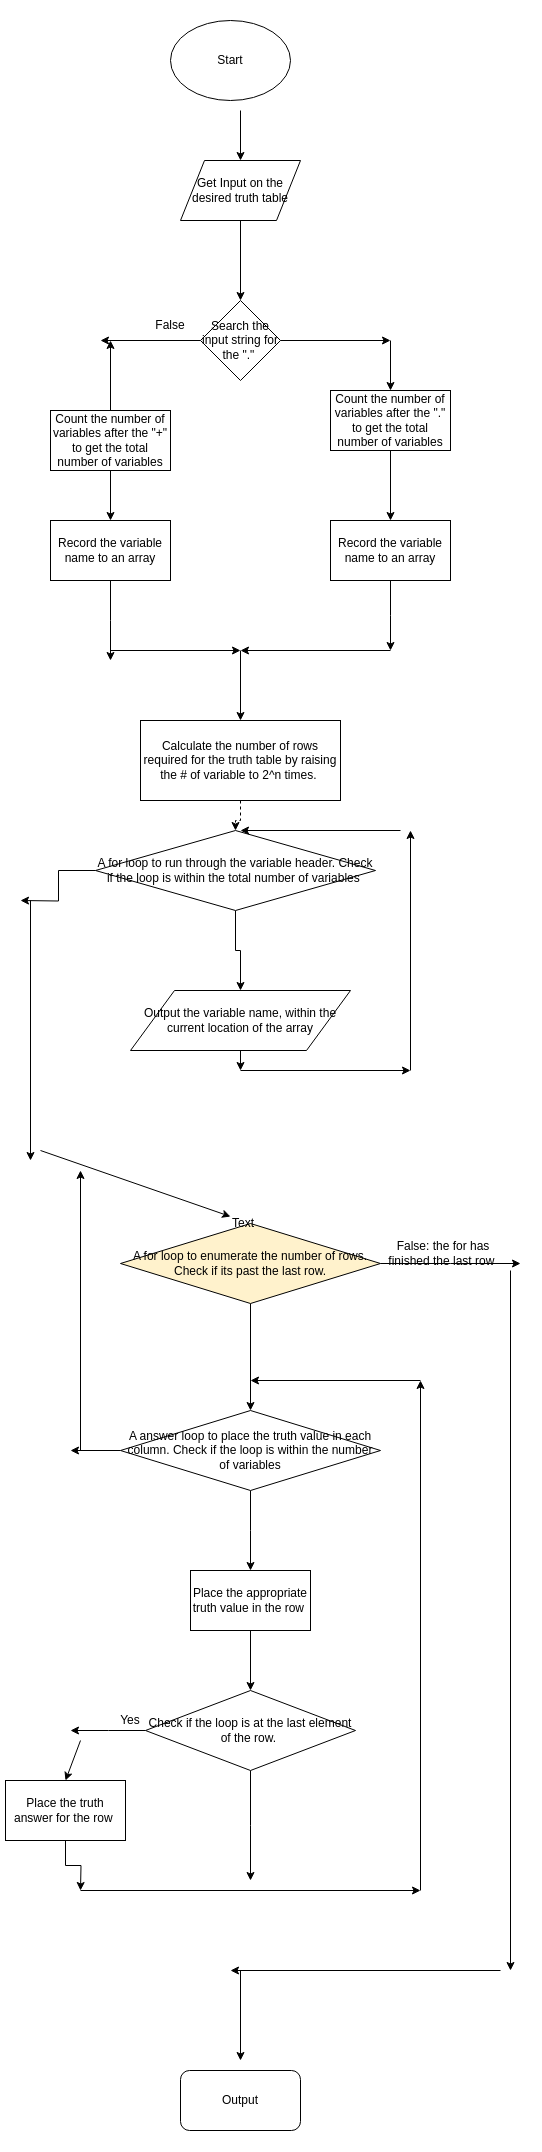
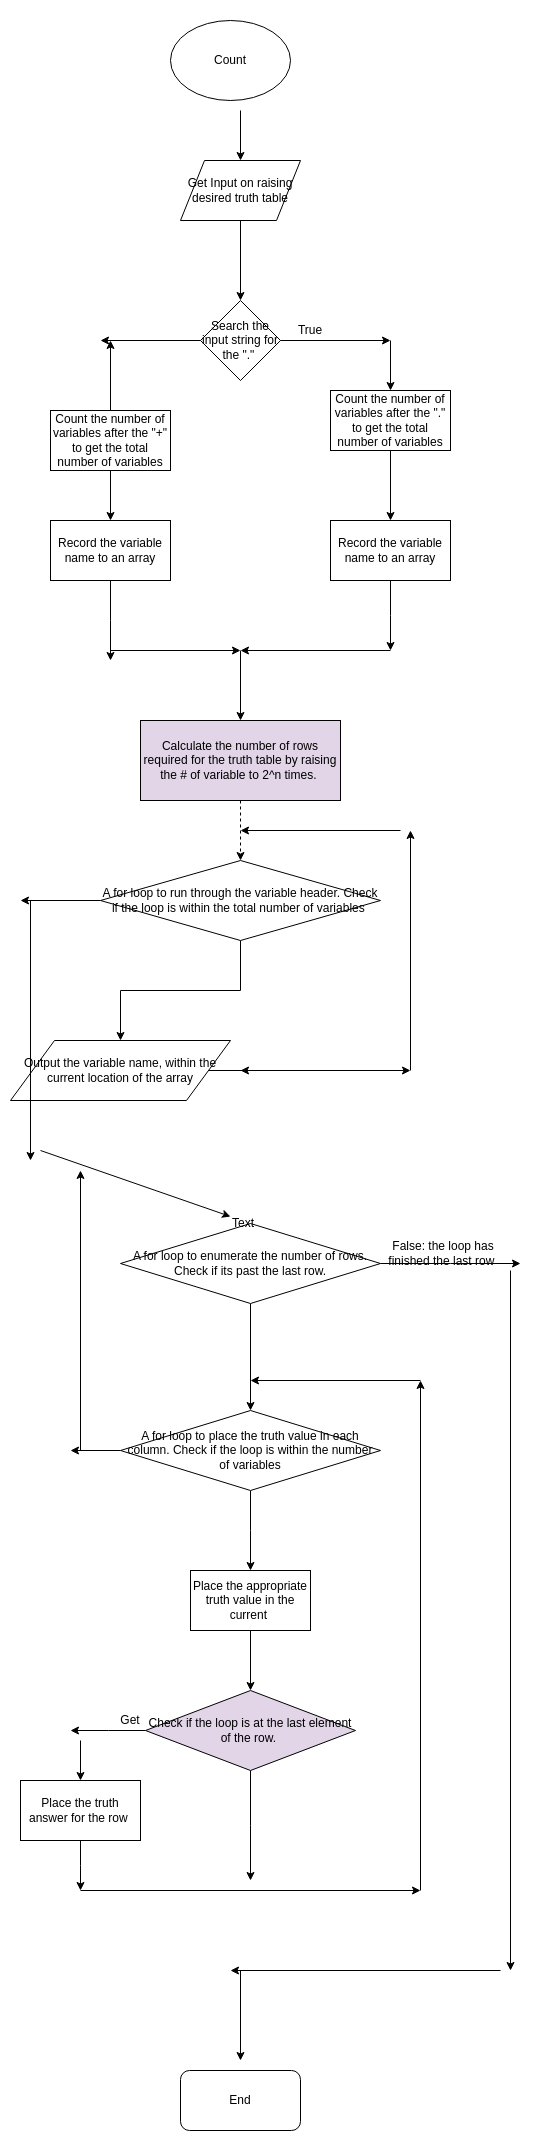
node "Start": label "Start" -> "Count"
node "Get Input on the desired truth table": label "Get Input on the desired truth table" -> "Get Input on raising desired truth table"
node "False": removed
node "True": added
node "Calculate the number of rows required for the truth table by raising the # of variable to 2^n times.": fillcolor #ffffff -> #e1d5e7
node "A for loop to run through the variable header. Check if the loop is within the total number of variables": moved (236, 871) -> (241, 901)
node "Output the variable name, within the current location of the array": moved (241, 1021) -> (121, 1071)
node "False: the for has finished the last row": label "False: the for has finished the last row" -> "False: the loop has finished the last row"
node "A for loop to enumerate the number of rows. Check if its past the last row.": fillcolor #fff2cc -> #ffffff
node "A answer loop to place the truth value in each column. Check if the loop is within the number of variables": label "A answer loop to place the truth value in each column. Check if the loop is within the number of variables" -> "A for loop to place the truth value in each column. Check if the loop is within the number of variables"
node "Place the appropriate truth value in the row": label "Place the appropriate truth value in the row" -> "Place the appropriate truth value in the current"
node "Yes": label "Yes" -> "Get"
node "Check if the loop is at the last element of the row.": fillcolor #ffffff -> #e1d5e7
node "Place the truth answer for the row": moved (66, 1811) -> (81, 1811)
node "Output": label "Output" -> "End"
